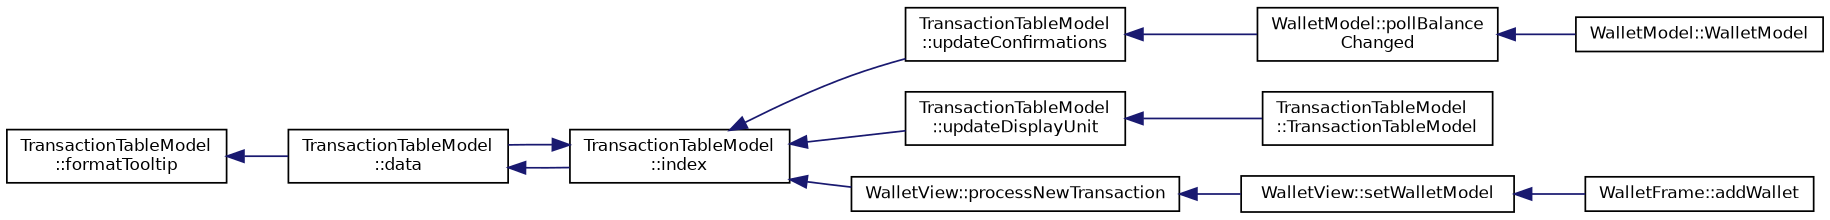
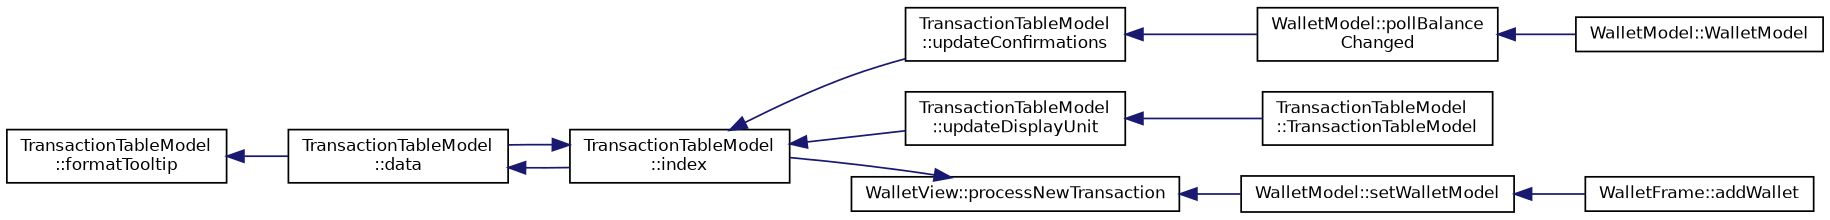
edge "WalletView::processNewTransaction" -> "TransactionTableModel ::index": reversed
node "WalletView::setWalletModel": label "WalletView::setWalletModel" -> "WalletModel::setWalletModel"
